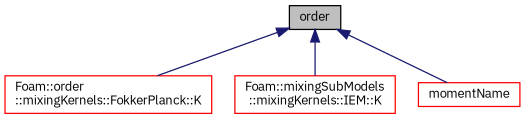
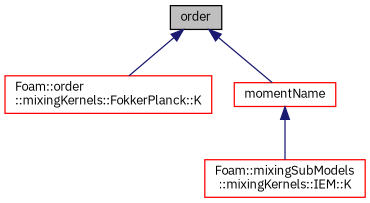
edge "Foam::mixingSubModels ::mixingKernels::IEM::K" -> "order": now "Foam::mixingSubModels ::mixingKernels::IEM::K" -> "momentName"
